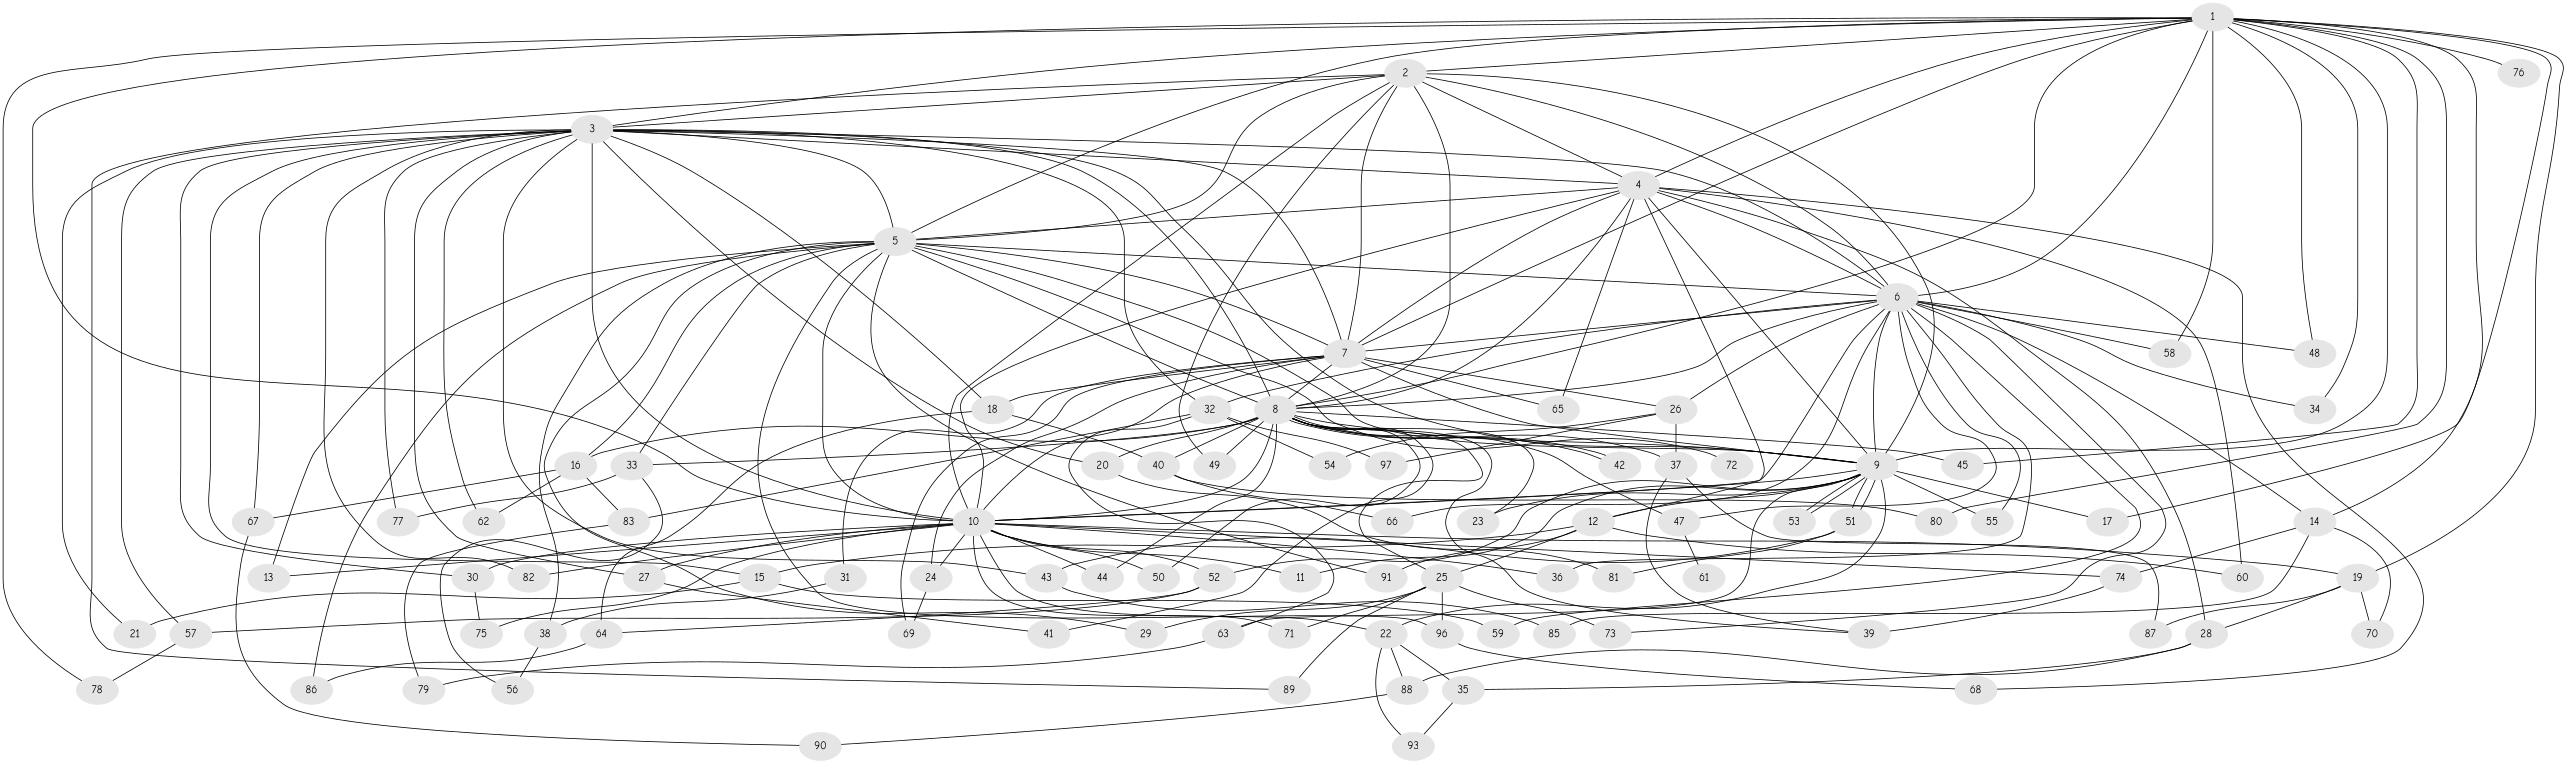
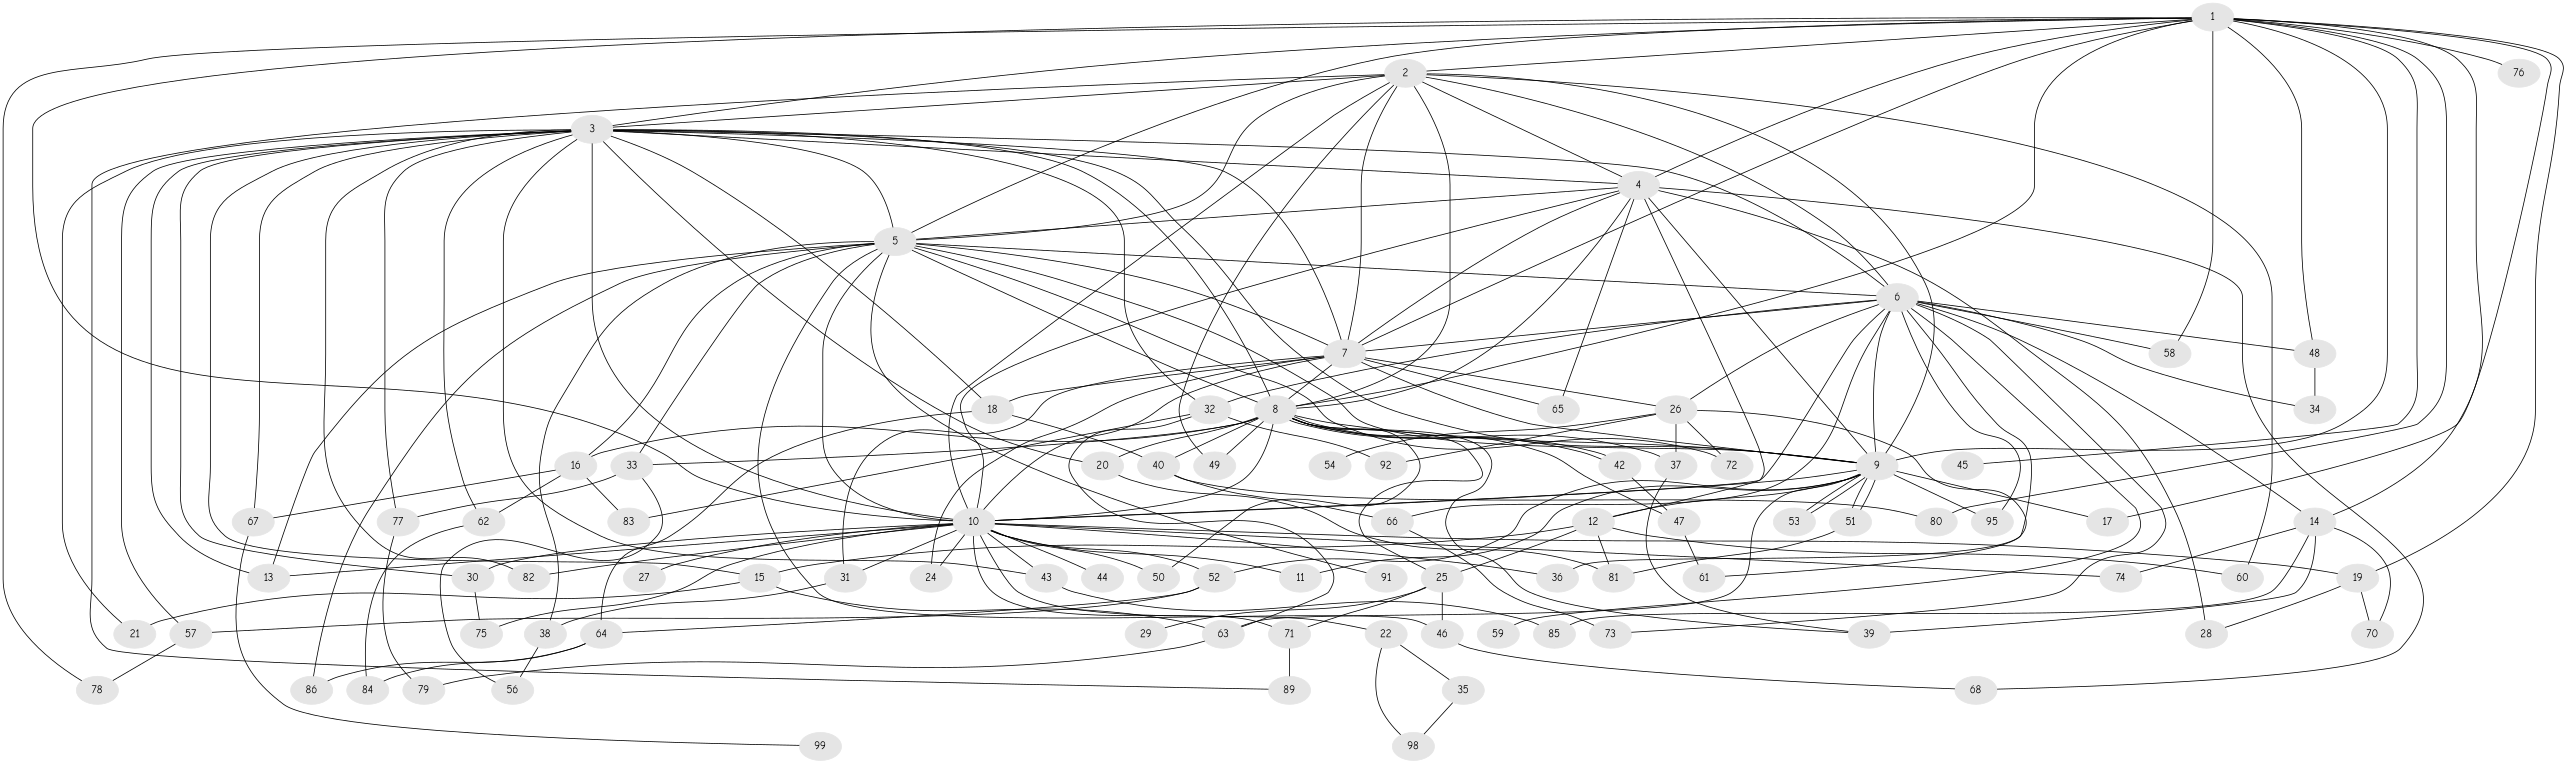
edge "1" -- "34": now "48" -- "34"
edge "1" -- "6": removed
edge "4" -- "6": removed
edge "4" -- "60": now "2" -- "60"
edge "3" -- "27": now "3" -- "13"
edge "6" -- "8": removed
edge "8" -- "45": removed
edge "32" -- "54": removed
edge "26" -- "72": added
node "97": label "97" -> "92"
edge "26" -- "61": added
edge "6" -- "47": now "42" -- "47"
edge "8" -- "44": removed
edge "5" -- "29": removed
node "23": removed
node "55": label "55" -> "95"
edge "10" -- "31": added
edge "12" -- "91": now "12" -- "81"
edge "83" -- "79": now "77" -- "79"
edge "51" -- "43": now "10" -- "43"
edge "9" -- "22": removed
edge "25" -- "73": now "66" -- "73"
edge "15" -- "59": now "15" -- "63"
edge "74" -- "39": now "14" -- "39"
edge "25" -- "89": now "71" -- "89"
node "69": removed
node "41": removed
node "96": label "96" -> "46"
node "87": removed
edge "28" -- "35": removed
node "84": added
node "88": removed
node "90": label "90" -> "99"
node "93": label "93" -> "98"
